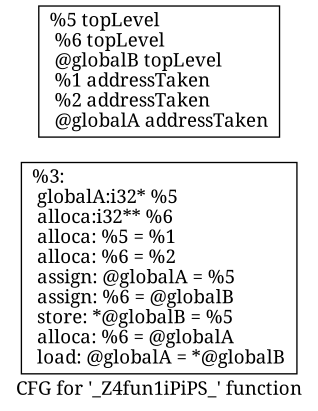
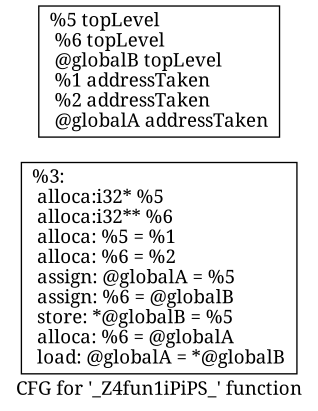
node "%3:": text "globalA:i32* %5" -> "alloca:i32* %5"
